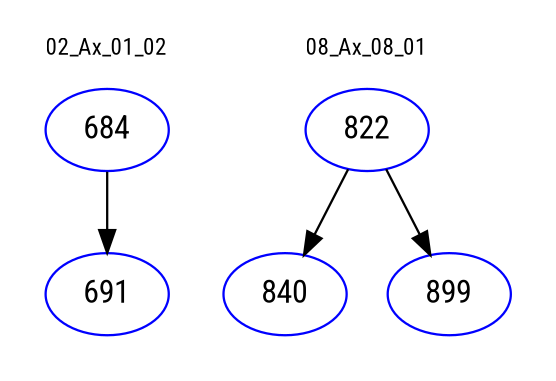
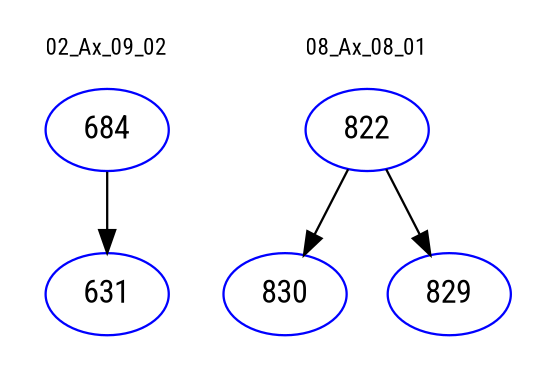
cluster "02_Ax_01_02": label "02_Ax_01_02" -> "02_Ax_09_02"
node "691": label "691" -> "631"
node "840": label "840" -> "830"
node "899": label "899" -> "829"
